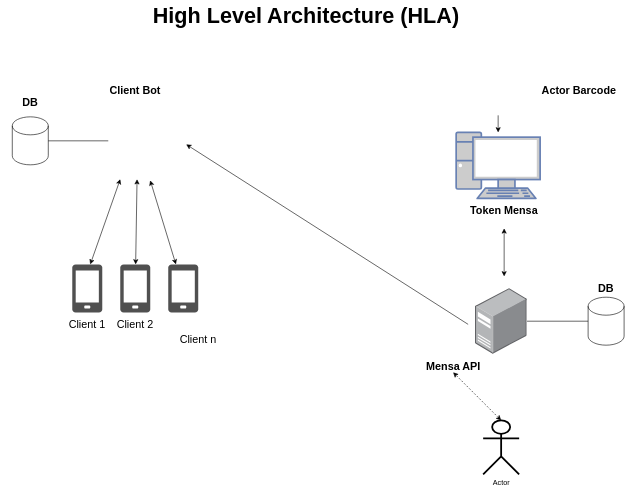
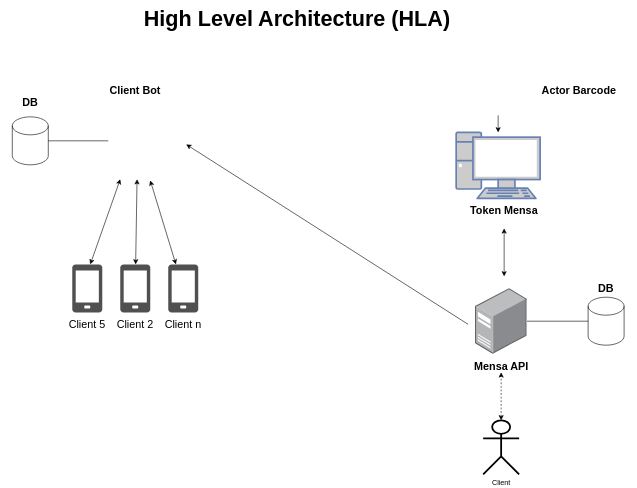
node "High Level Architecture (HLA)": moved (306, 15) -> (297, 18)
node "Client 1": label "Client 1" -> "Client 5"
node "Client n": moved (198, 339) -> (183, 324)
node "Mensa API": moved (453, 366) -> (501, 366)
node "Actor": label "Actor" -> "Client"
